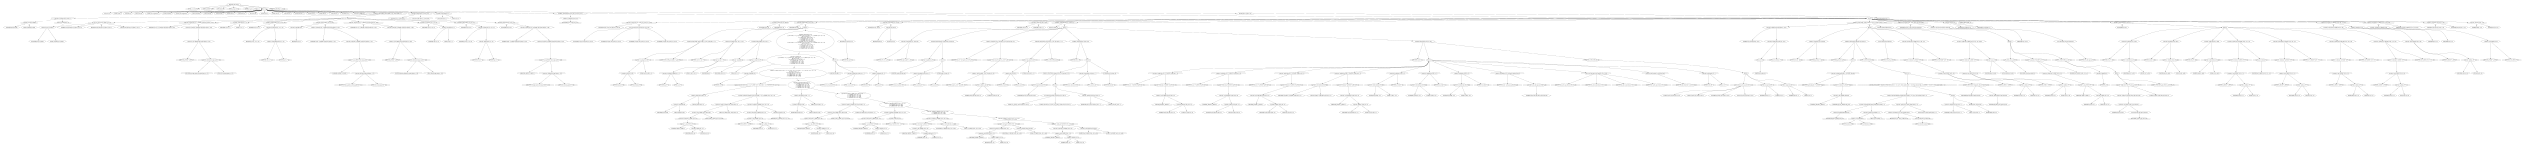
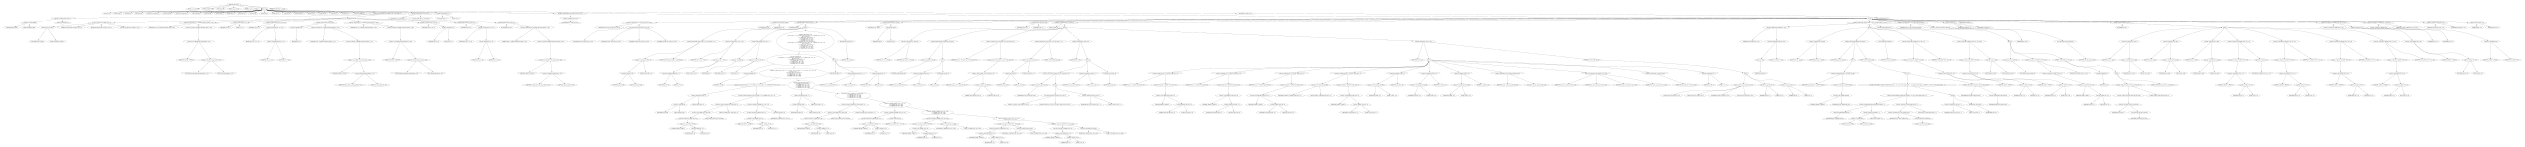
node "(IDENTIFIER,cache_tail,cache_get_name(cache_tail))": removed
